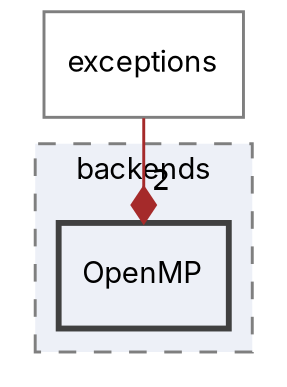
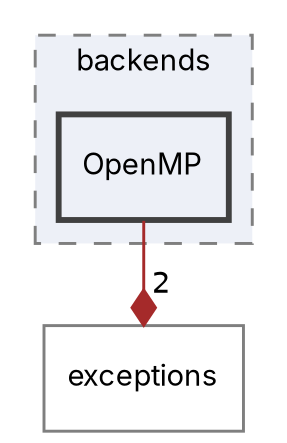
edge "exceptions" -> "OpenMP": reversed
